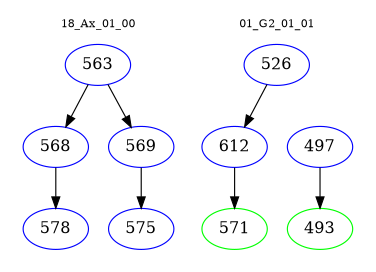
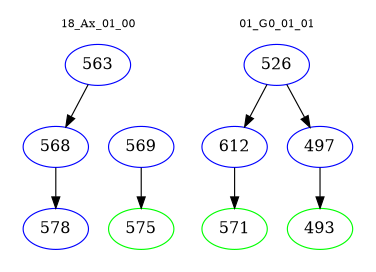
cluster "01_G2_01_01": label "01_G2_01_01" -> "01_G0_01_01"
edge "563" -> "569": removed
edge "526" -> "497": added
node "575": color blue -> green
